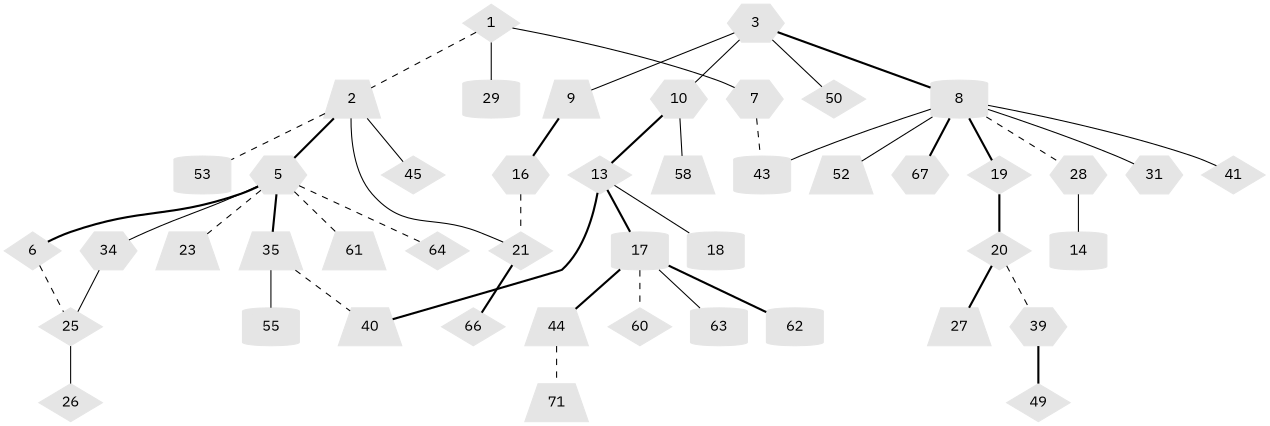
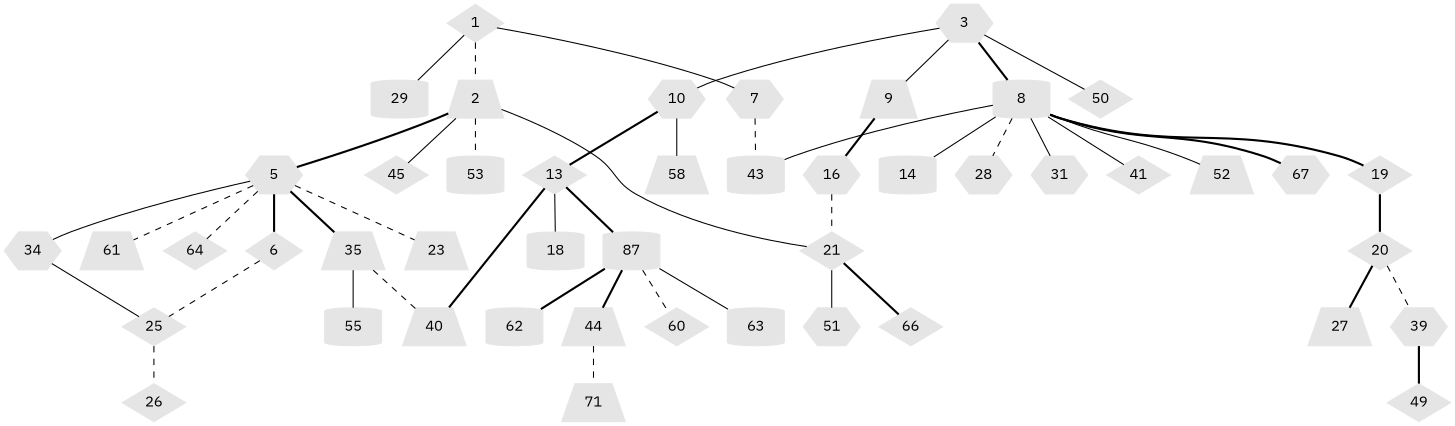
edge "28" -- "14": now "8" -- "14"
node "17": label "17" -> "87"
node "51": added
edge "25" -- "26": style solid -> dashed
